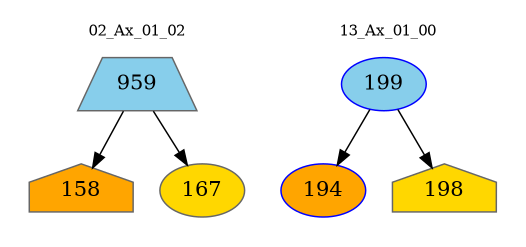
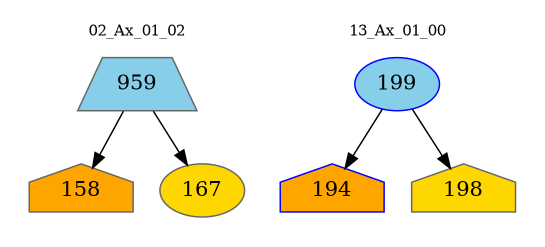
node "194": shape ellipse -> house
